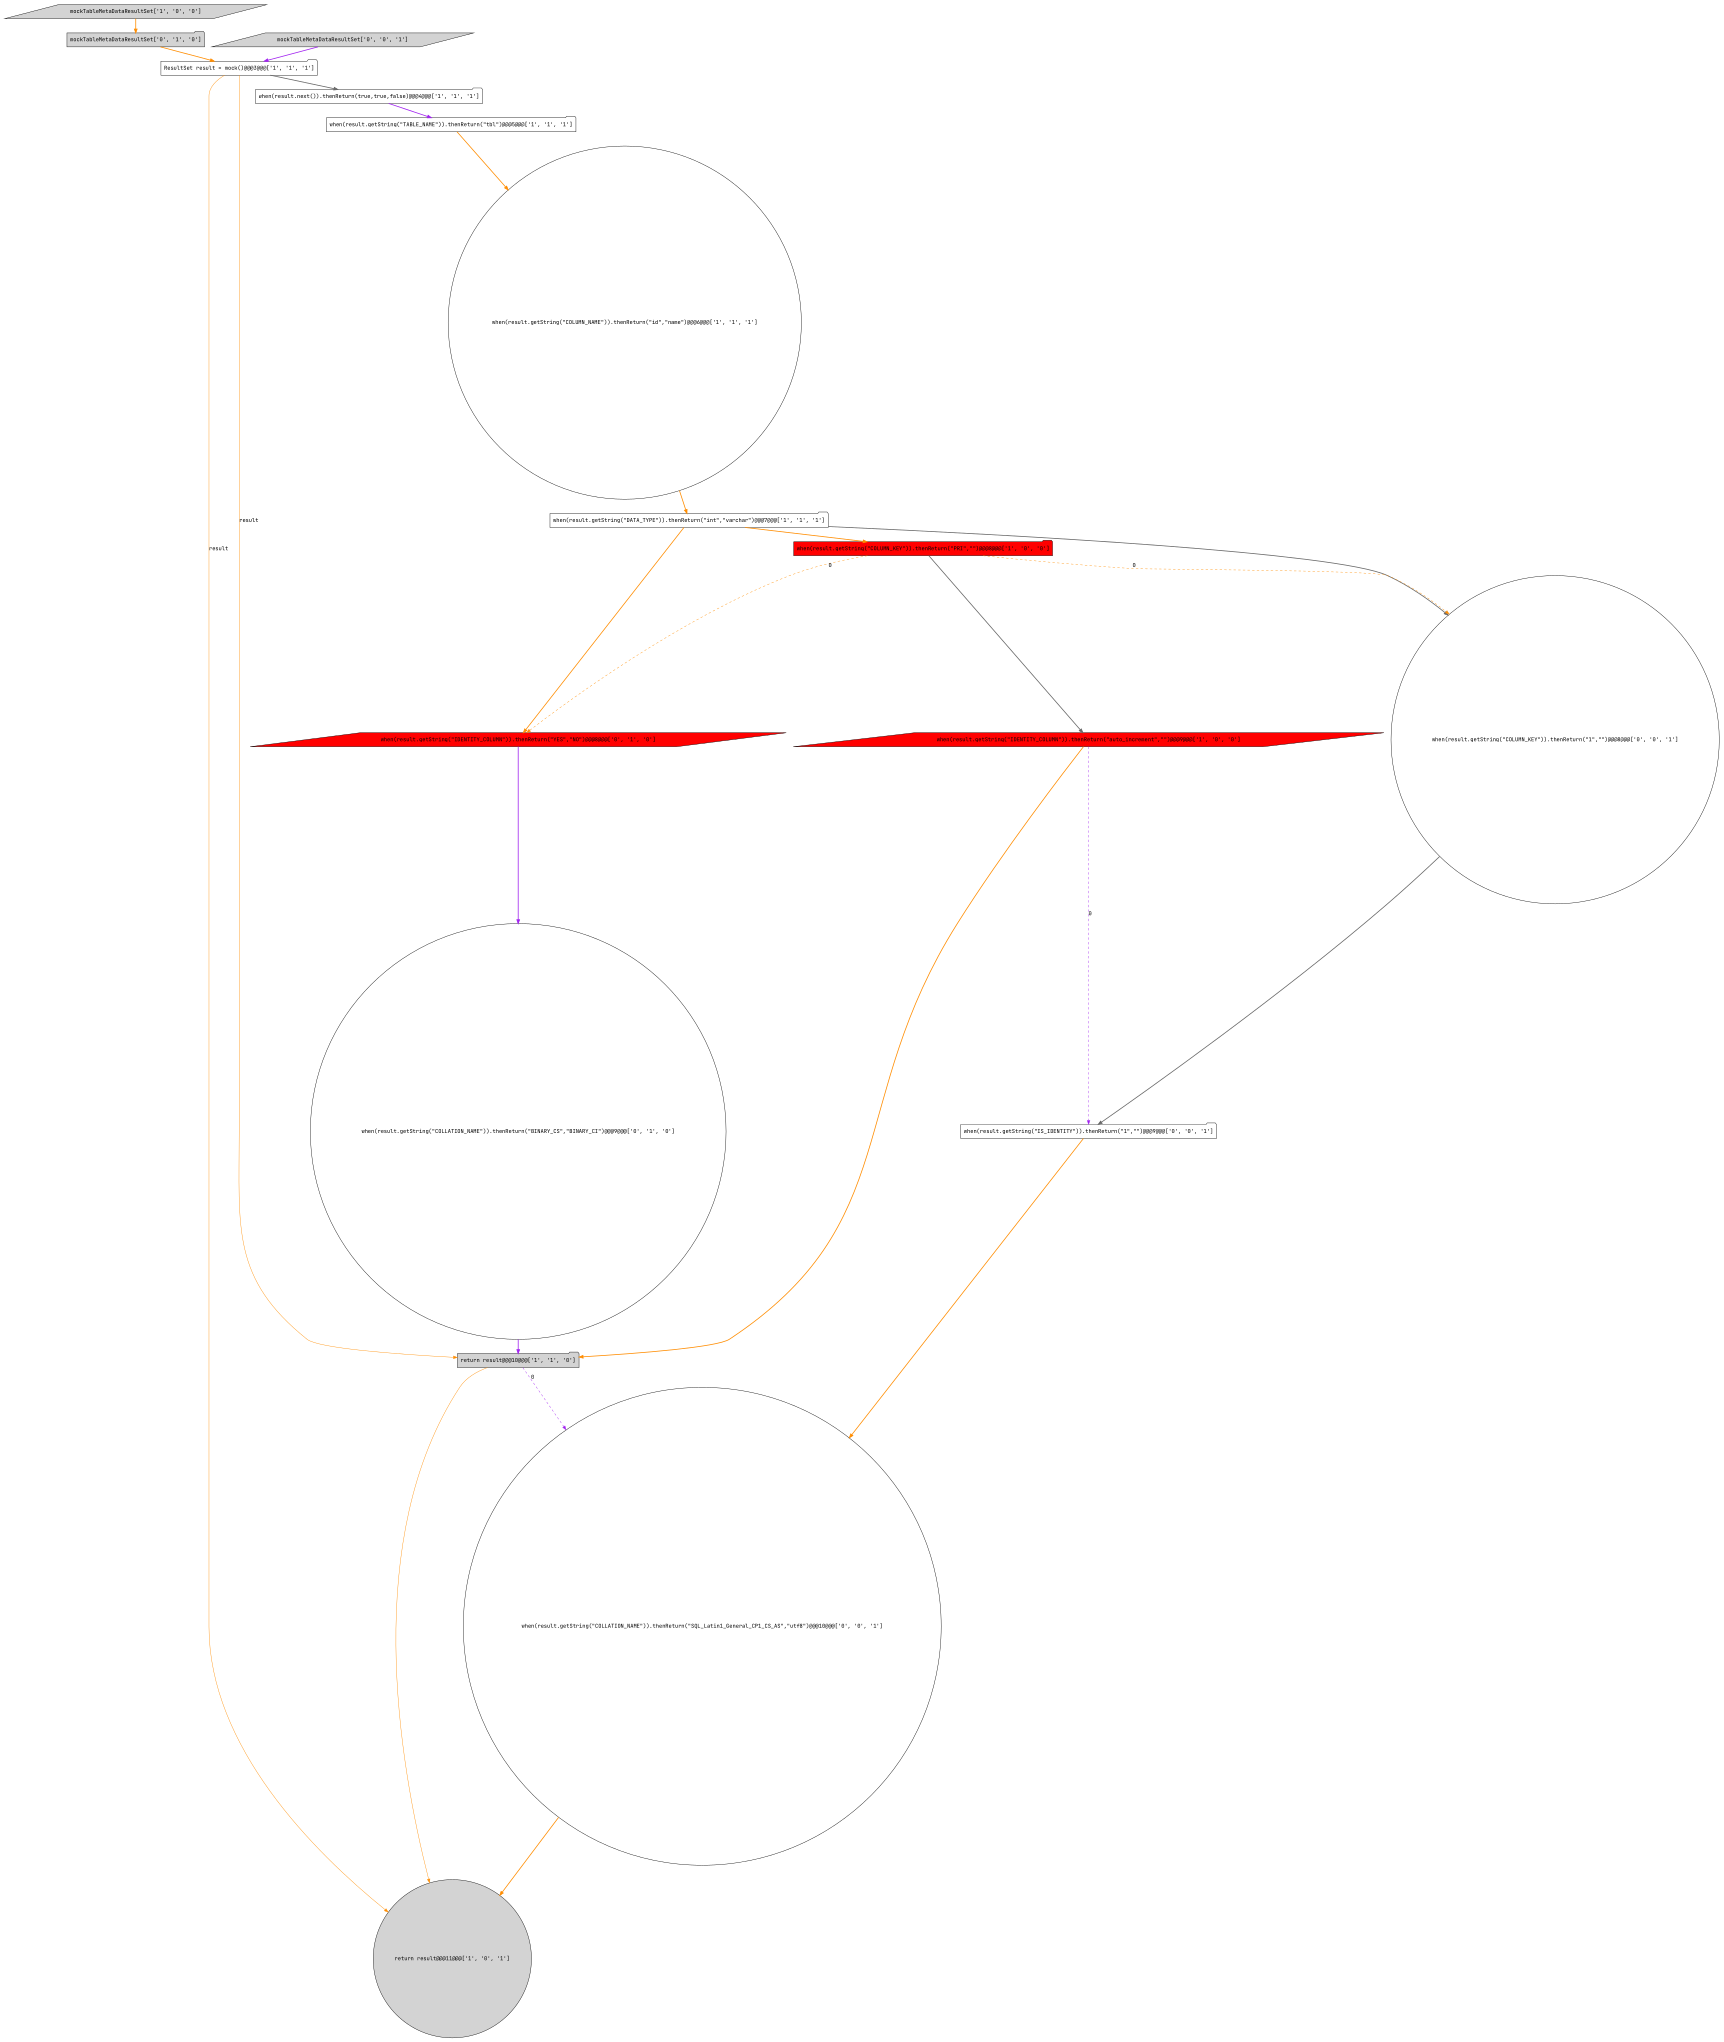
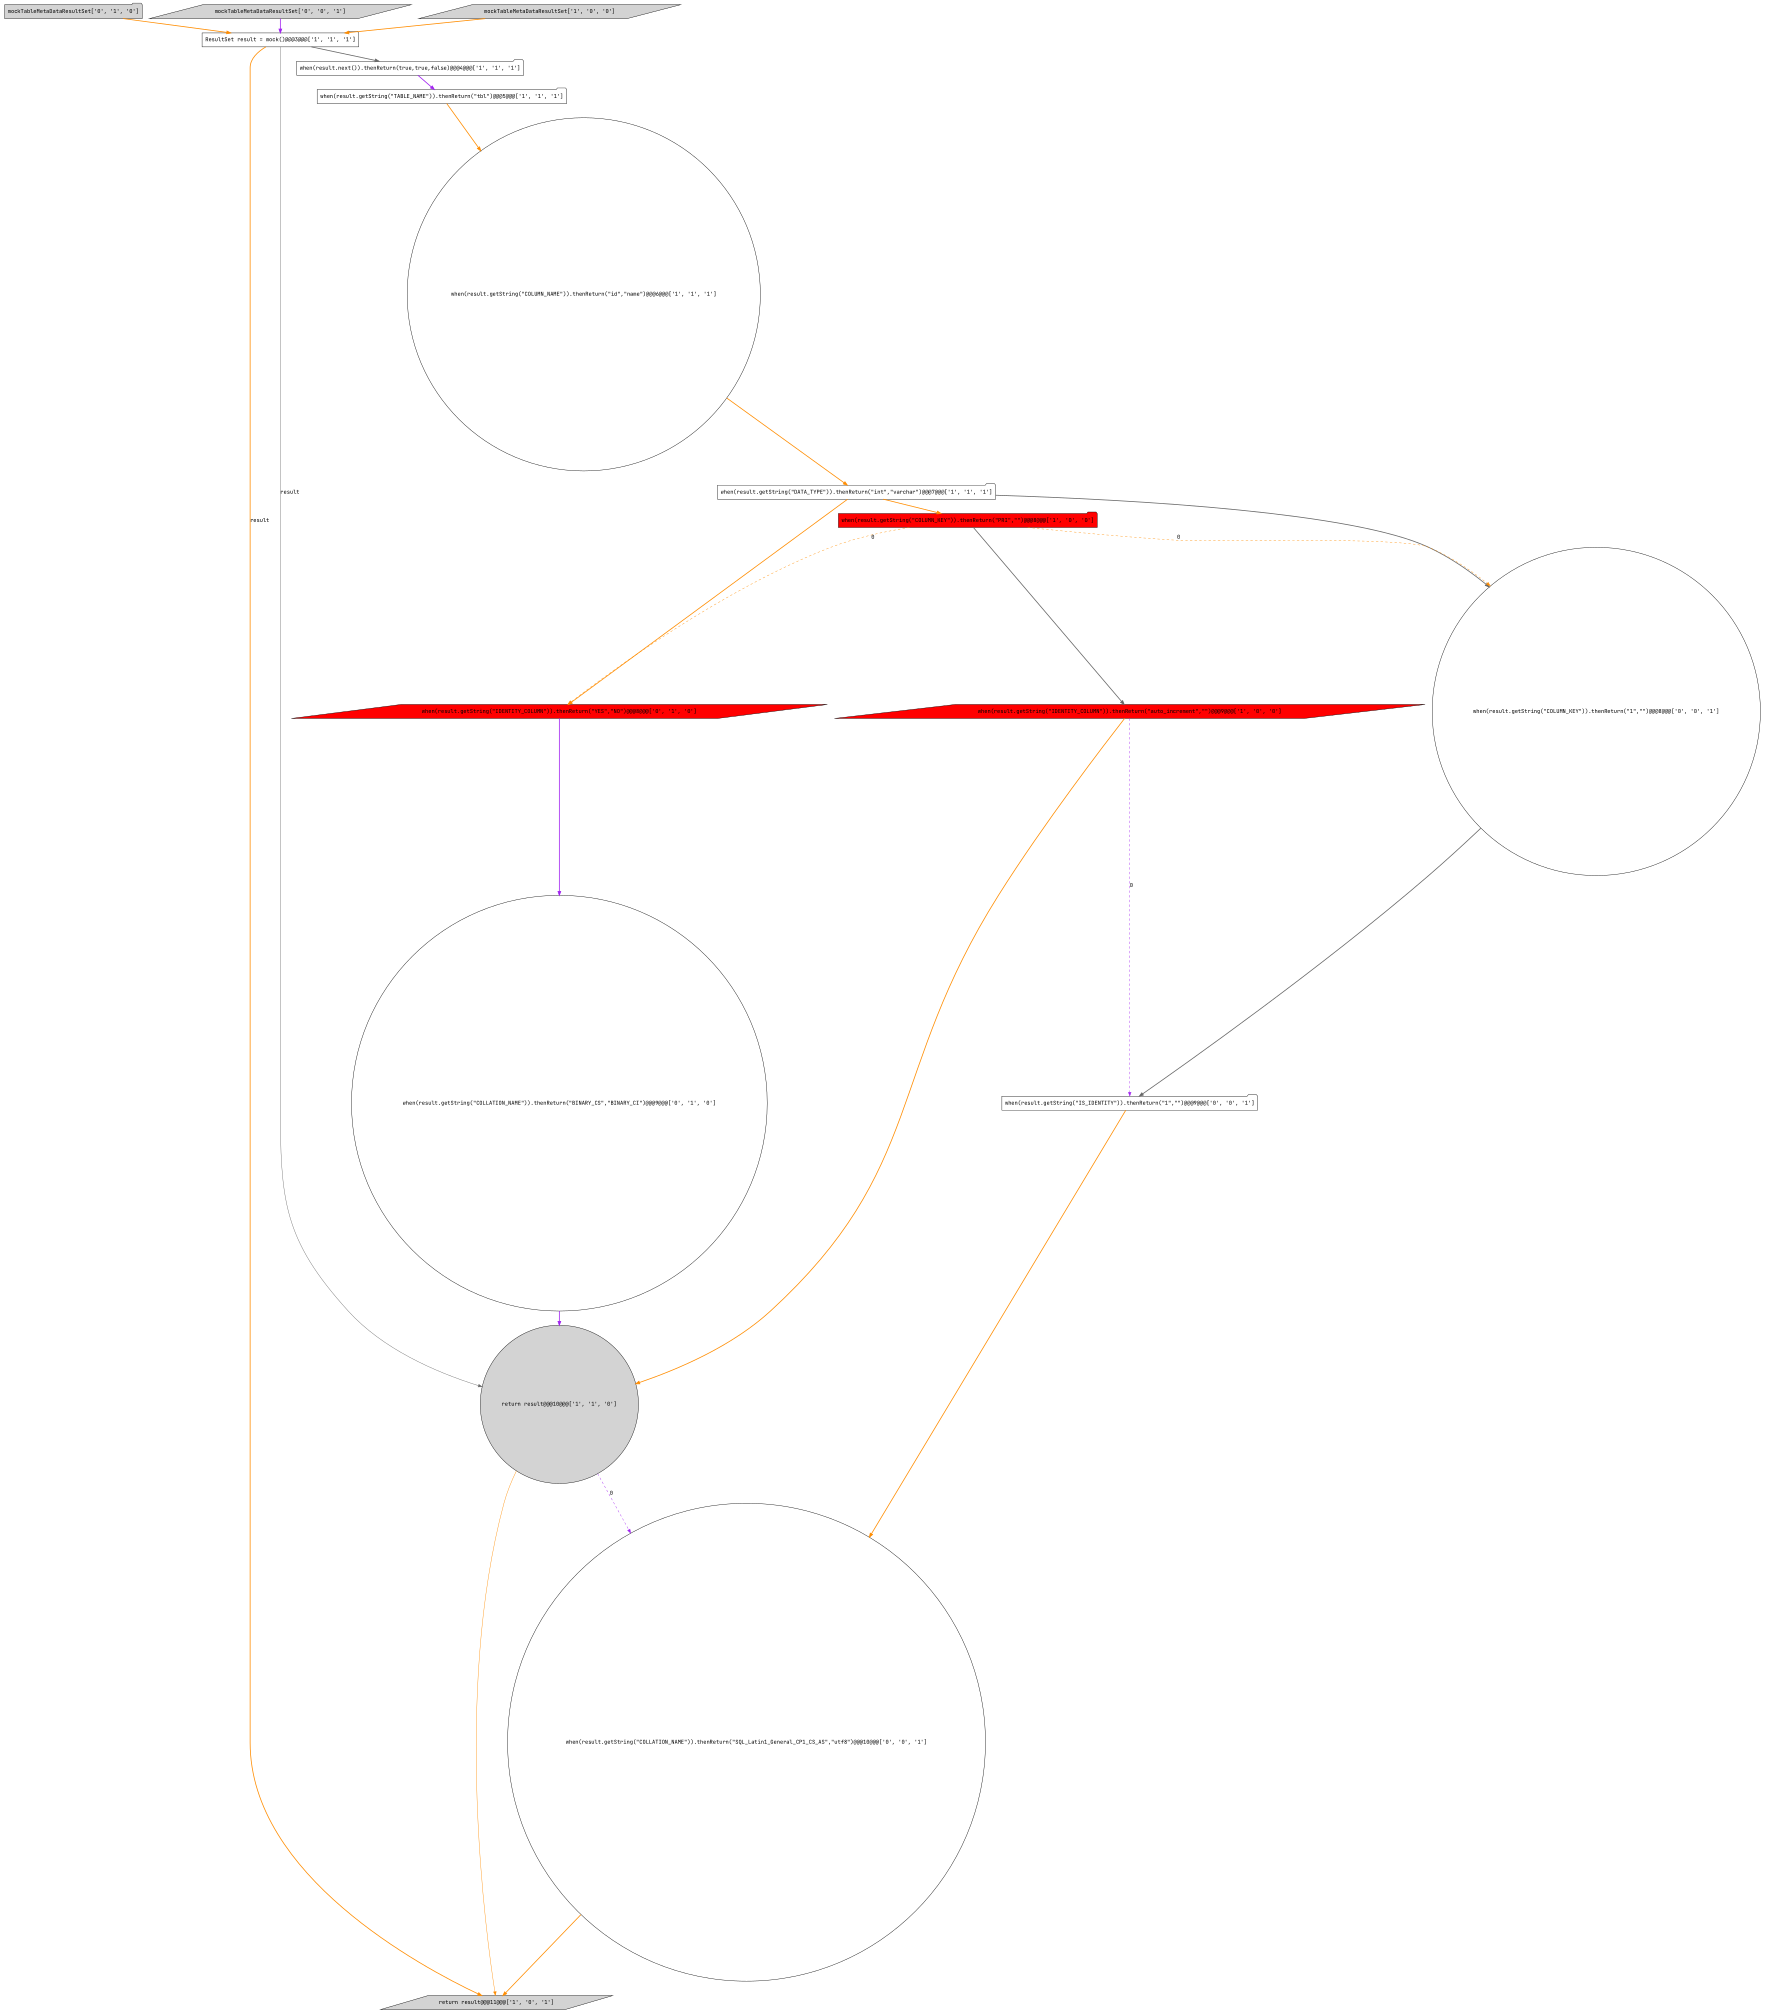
edge "mockTableMetaDataResultSet['1', '0', '0']" -> "mockTableMetaDataResultSet['0', '1', '0']": now "mockTableMetaDataResultSet['1', '0', '0']" -> "ResultSet result = mock()@@@3@@@['1', '1', '1']"
edge "ResultSet result = mock()@@@3@@@['1', '1', '1']" -> "return result@@@10@@@['1', '1', '0']": color darkorange -> gray40
edge "ResultSet result = mock()@@@3@@@['1', '1', '1']" -> "return result@@@11@@@['1', '0', '1']": style solid -> bold
node "return result@@@10@@@['1', '1', '0']": shape folder -> circle
node "return result@@@11@@@['1', '0', '1']": shape circle -> parallelogram
